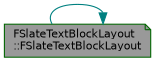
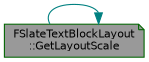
node "FSlateTextBlockLayout ::FSlateTextBlockLayout": label "FSlateTextBlockLayout ::FSlateTextBlockLayout" -> "FSlateTextBlockLayout ::GetLayoutScale"
